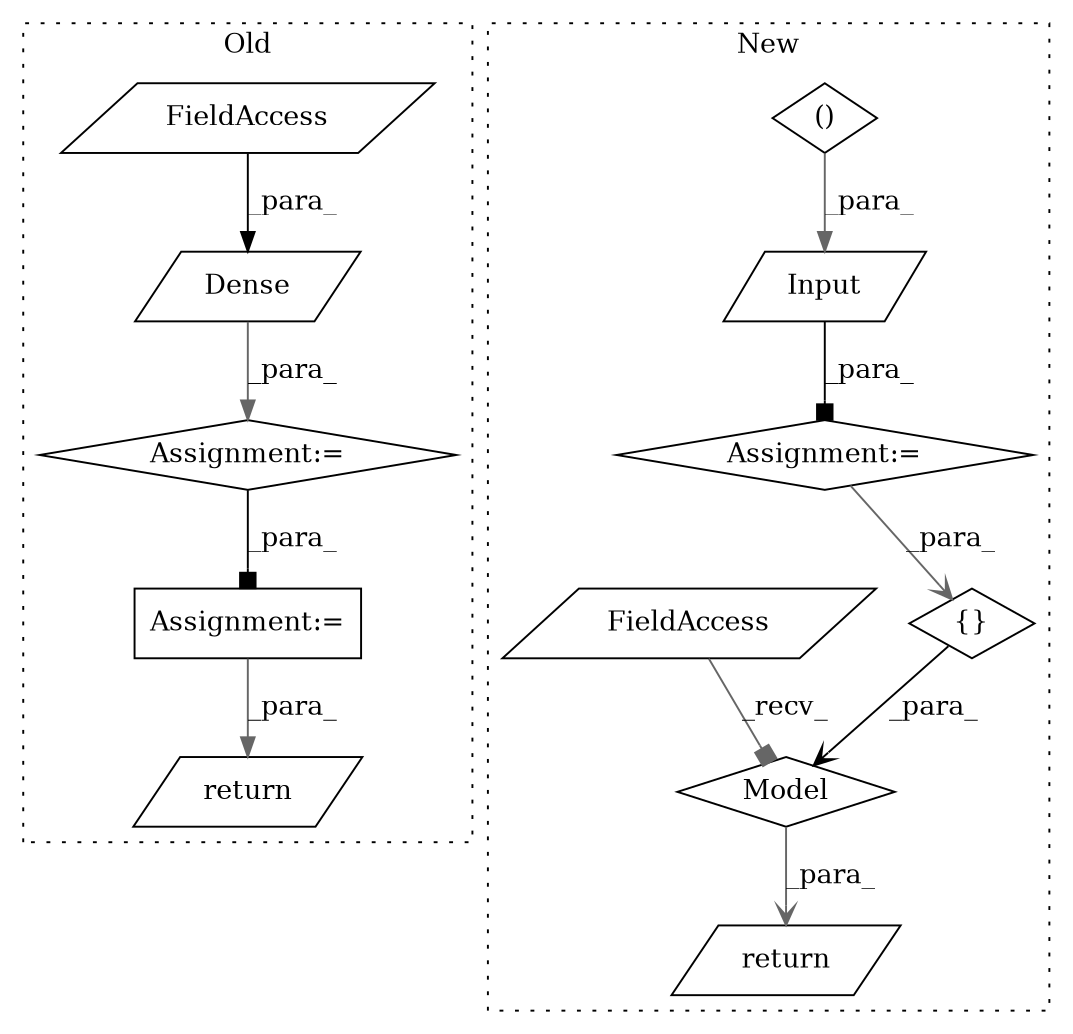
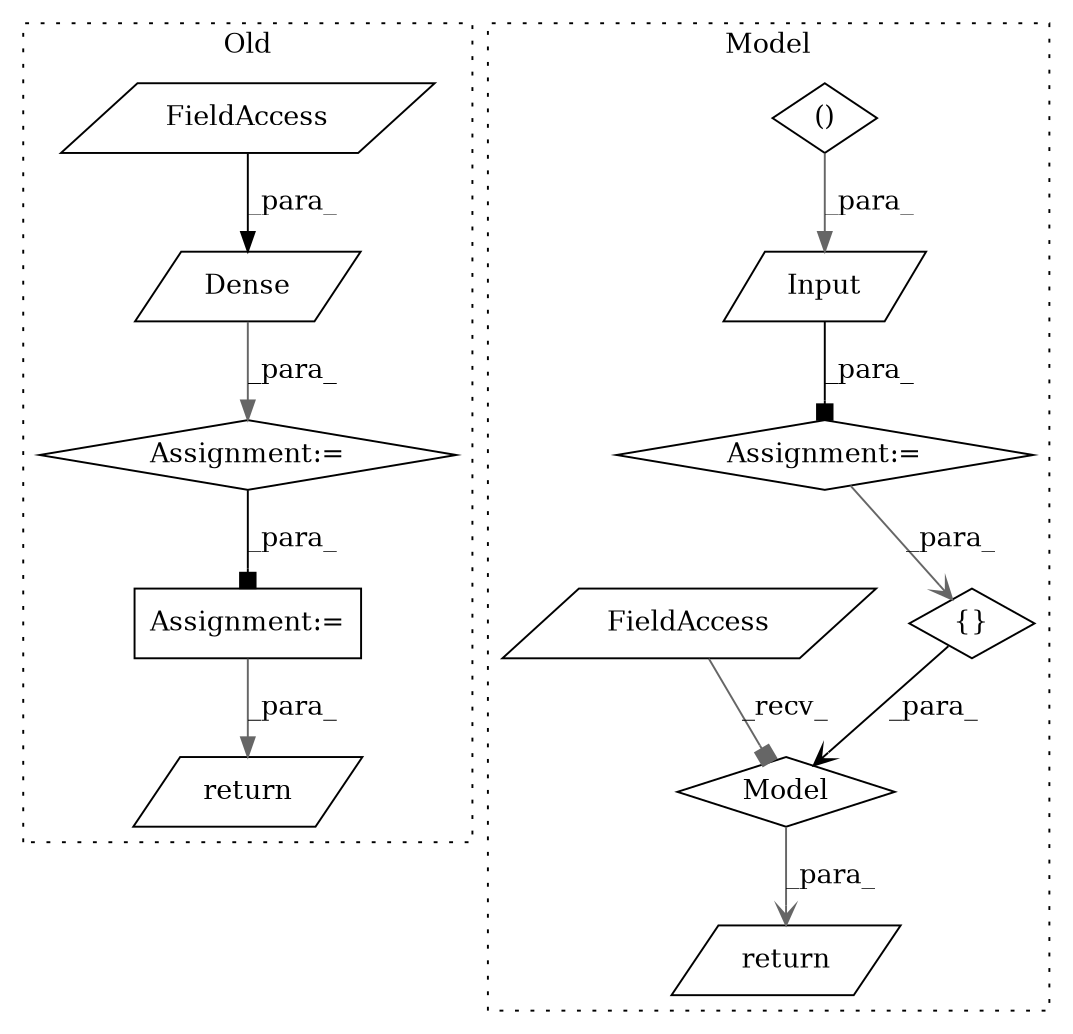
cluster "New": label "New" -> "Model"
